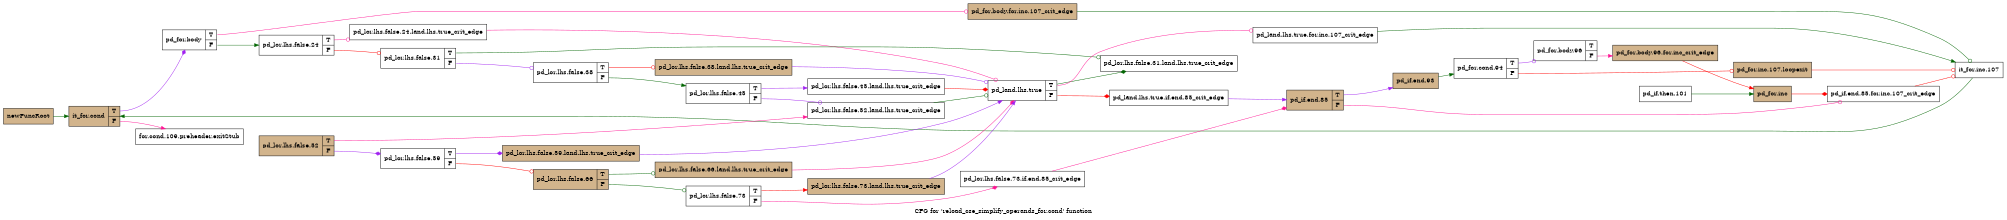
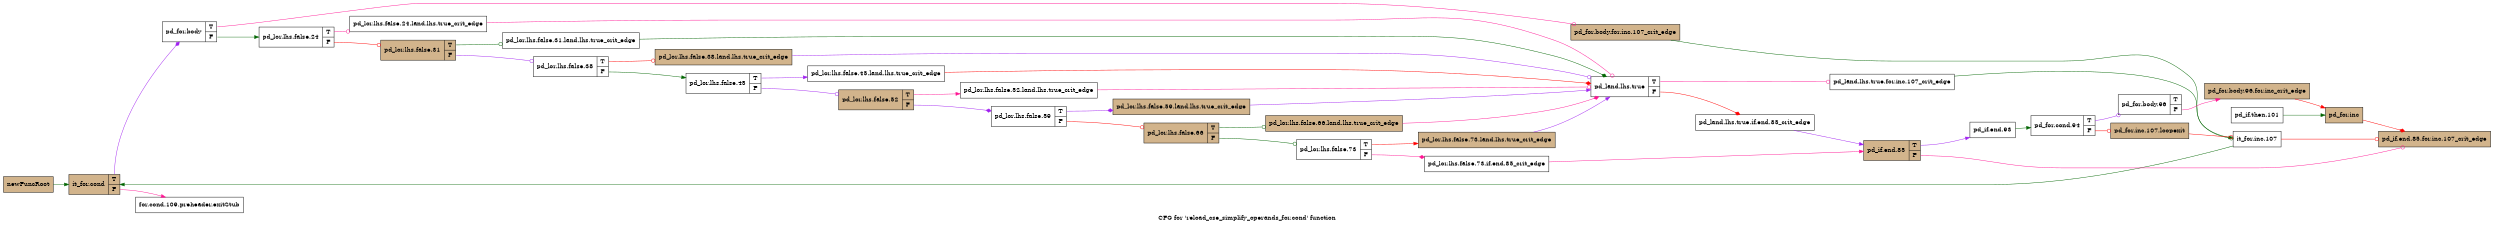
node "pd_lor.lhs.false.31": fillcolor white -> tan
edge "pd_land.lhs.true" -> "pd_lor.lhs.false.31.land.lhs.true_crit_edge": reversed
node "pd_if.end.93": fillcolor tan -> white
edge "pd_if.end.85.for.inc.107_crit_edge" -> "it_for.inc.107": reversed
node "pd_if.end.85.for.inc.107_crit_edge": fillcolor white -> tan
edge "pd_lor.lhs.false.52.land.lhs.true_crit_edge" -> "pd_land.lhs.true": color darkgreen -> deeppink
edge "pd_lor.lhs.false.45" -> "pd_lor.lhs.false.52.land.lhs.true_crit_edge": now "pd_lor.lhs.false.45" -> "pd_lor.lhs.false.52"
edge "pd_lor.lhs.false.73.if.end.85_crit_edge" -> "pd_if.end.85": arrowhead diamond -> normal
